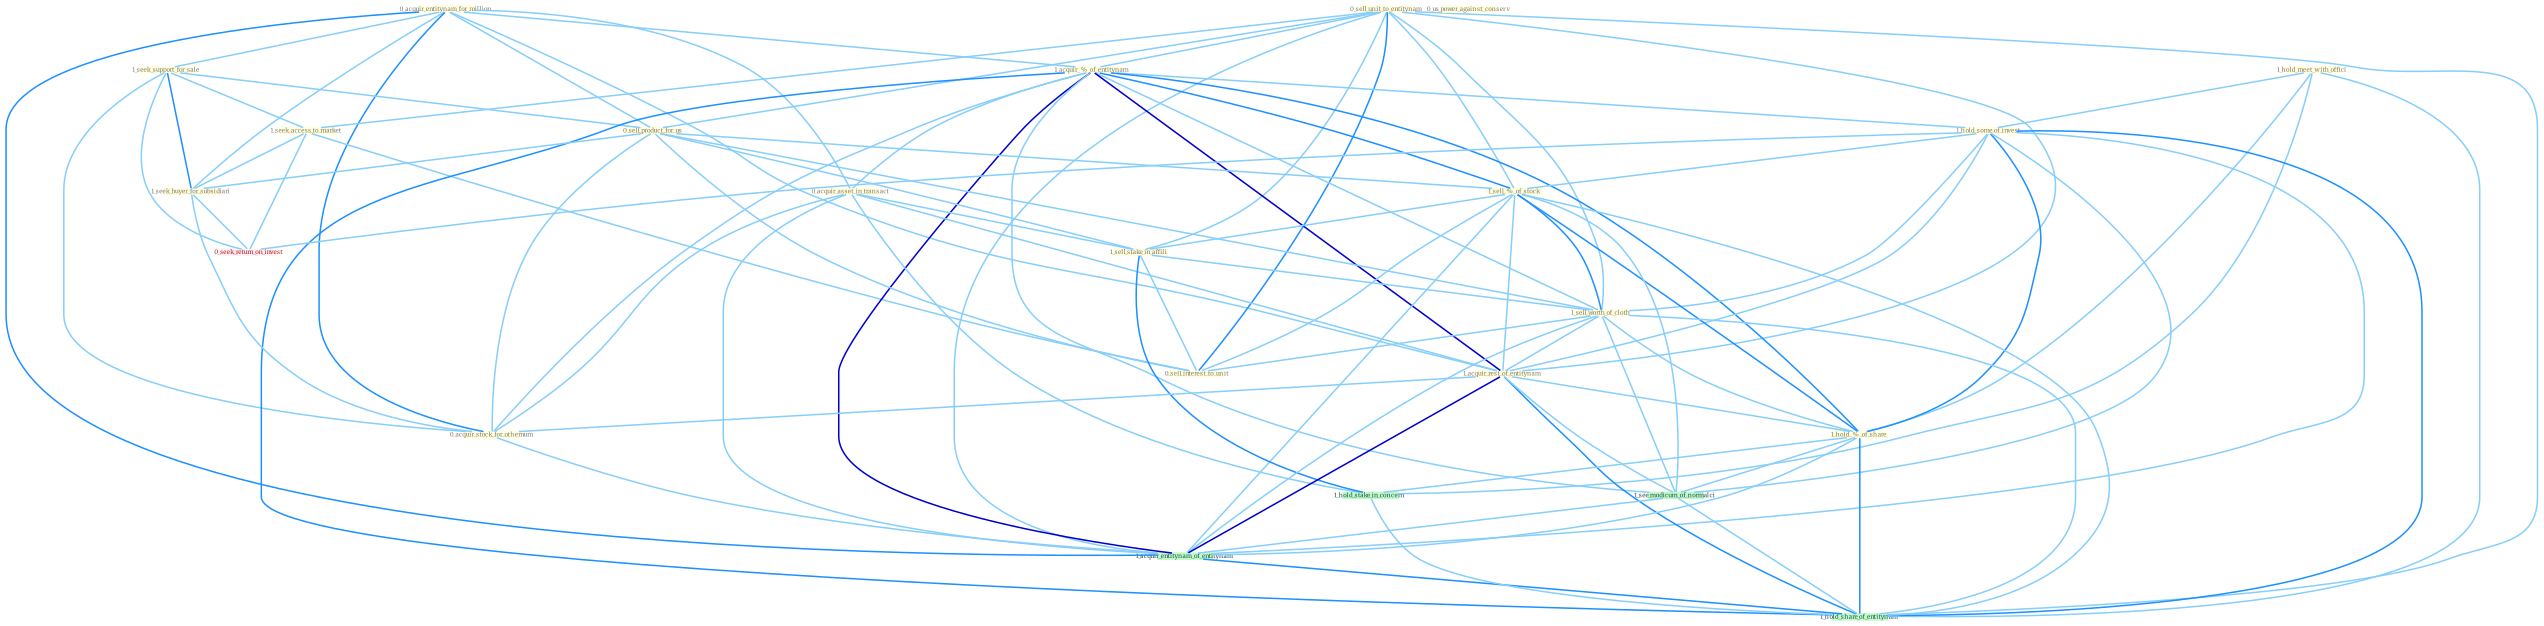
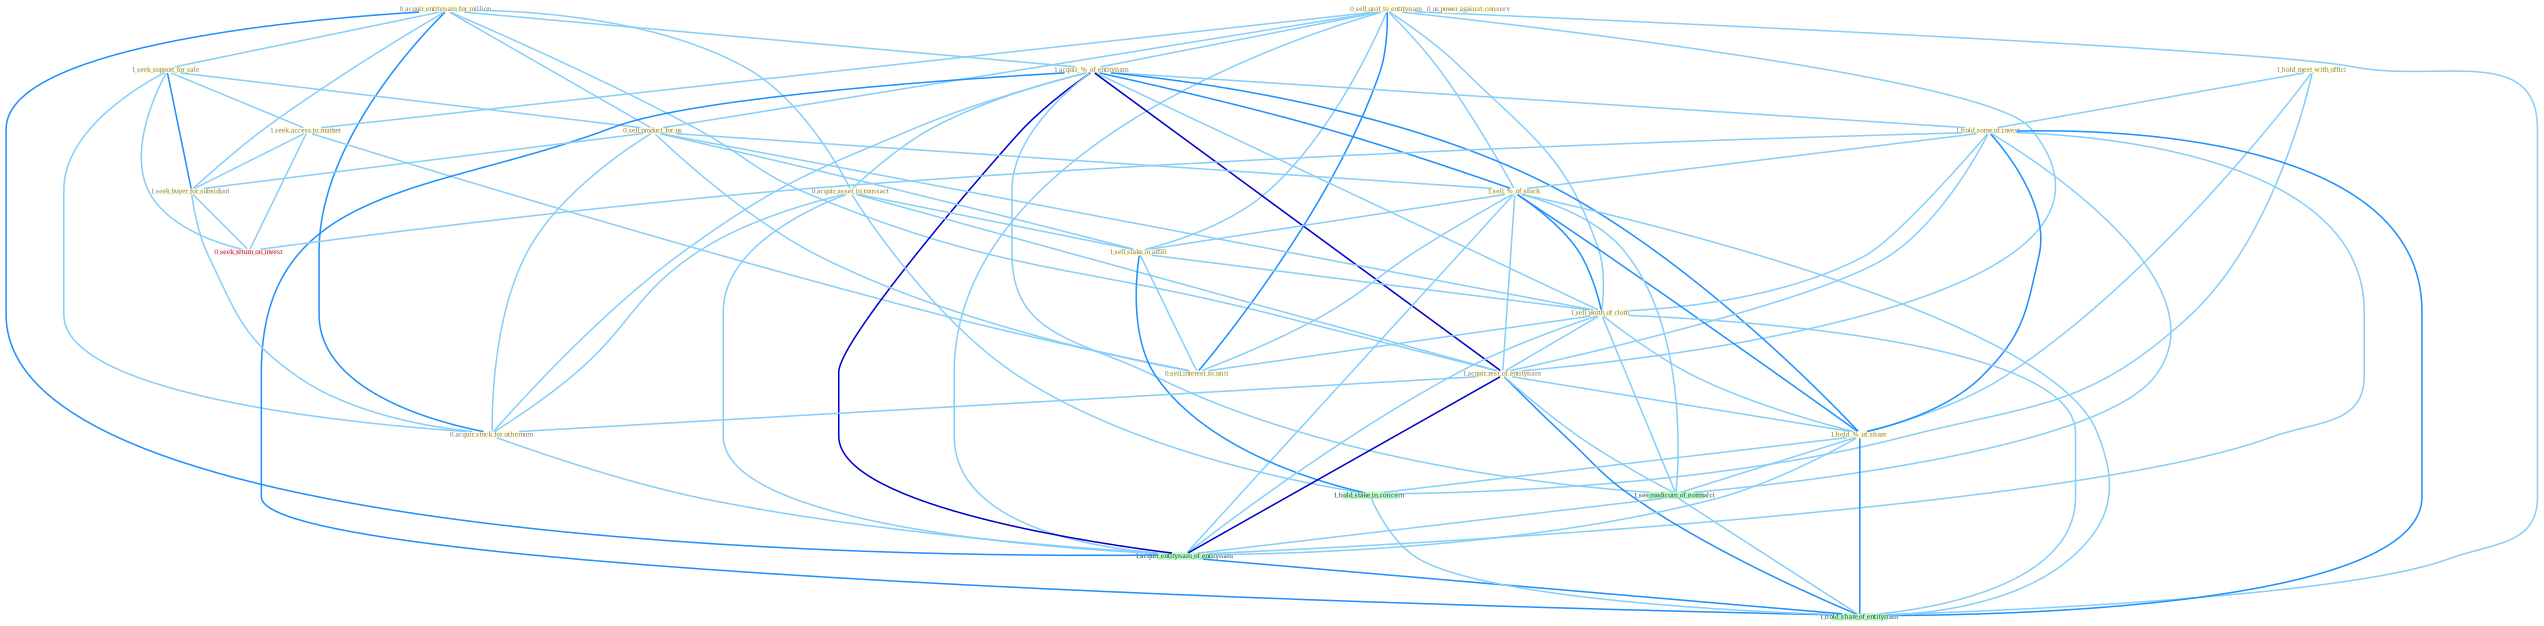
edge "1_hold_meet_with_offici" -- "1_hold_share_of_entitynam": removed
